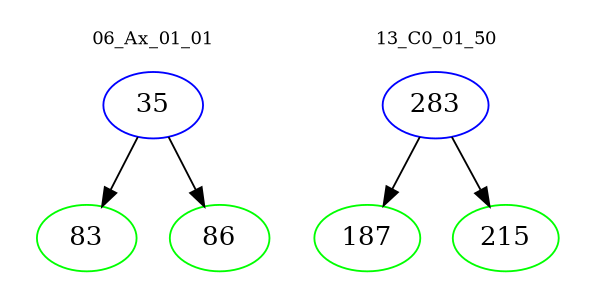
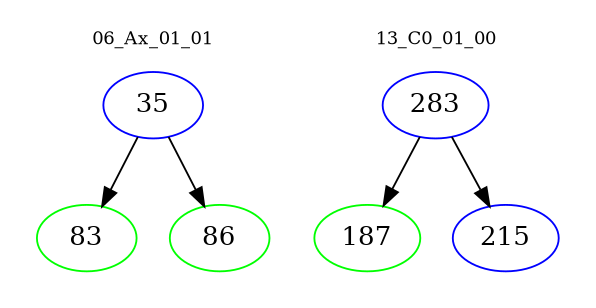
cluster "13_C0_01_50": label "13_C0_01_50" -> "13_C0_01_00"
node "215": color green -> blue
